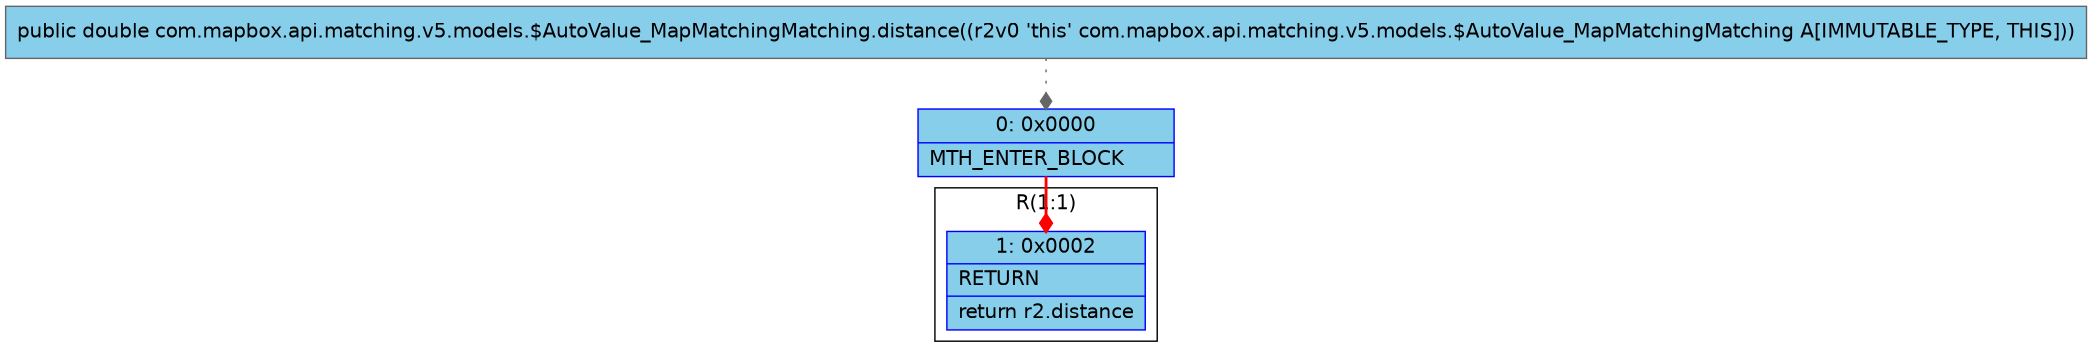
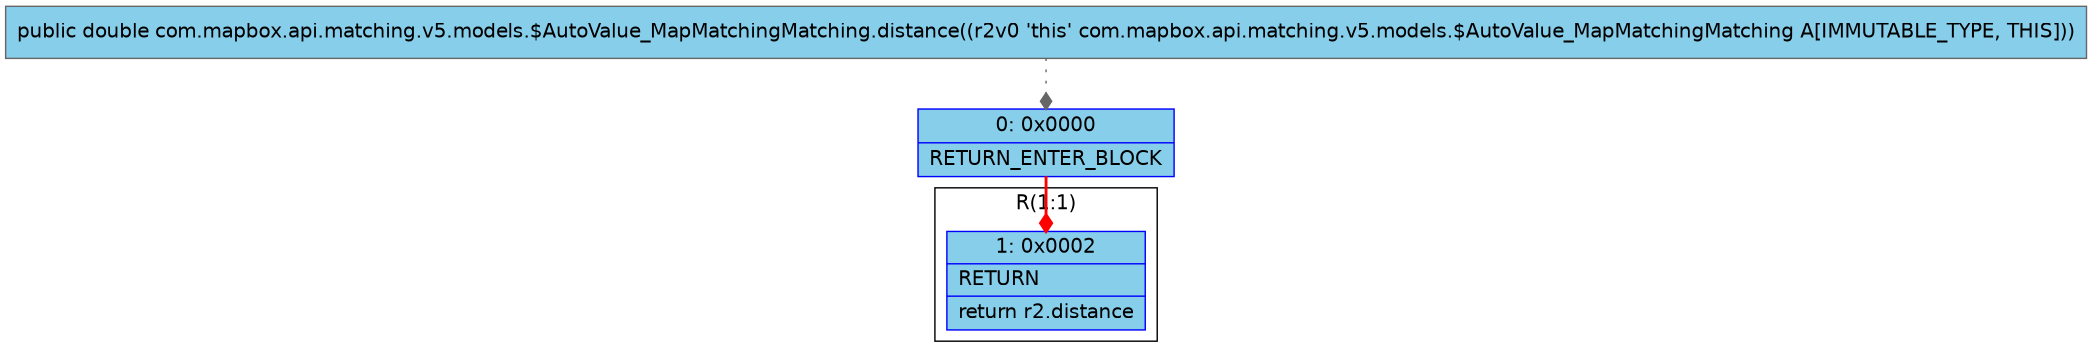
node "0: 0x0000": text "MTH_ENTER_BLOCK" -> "RETURN_ENTER_BLOCK"
